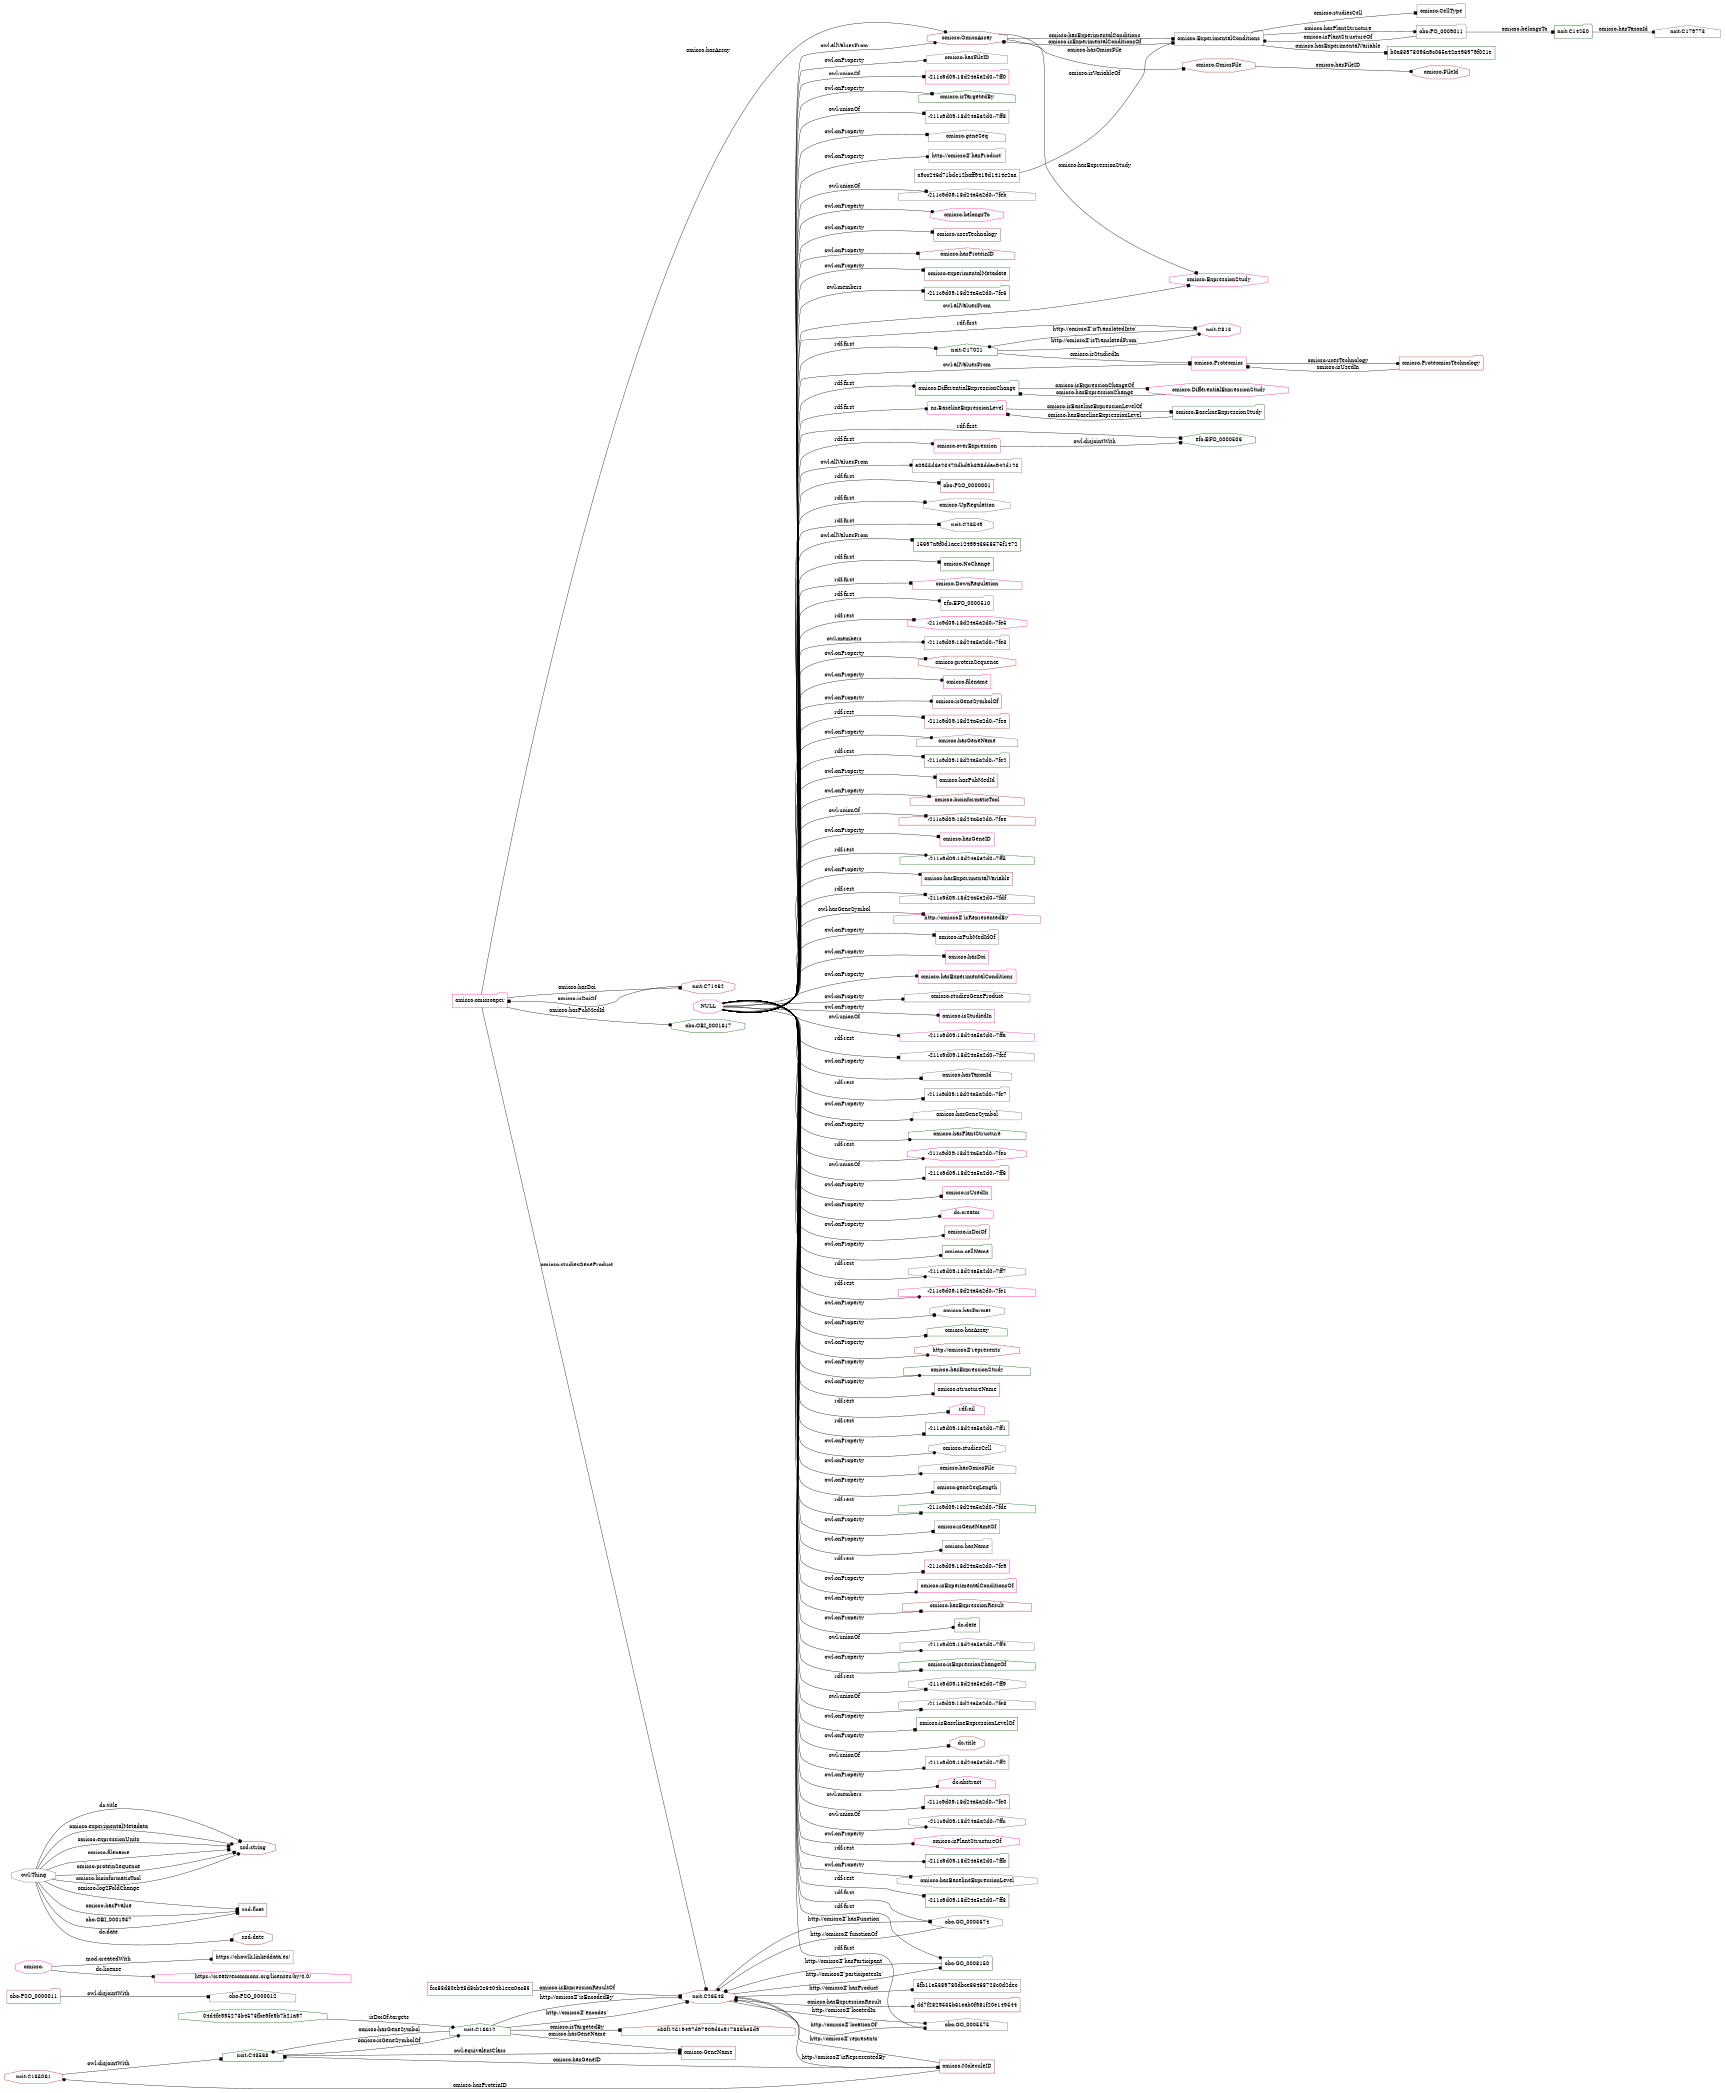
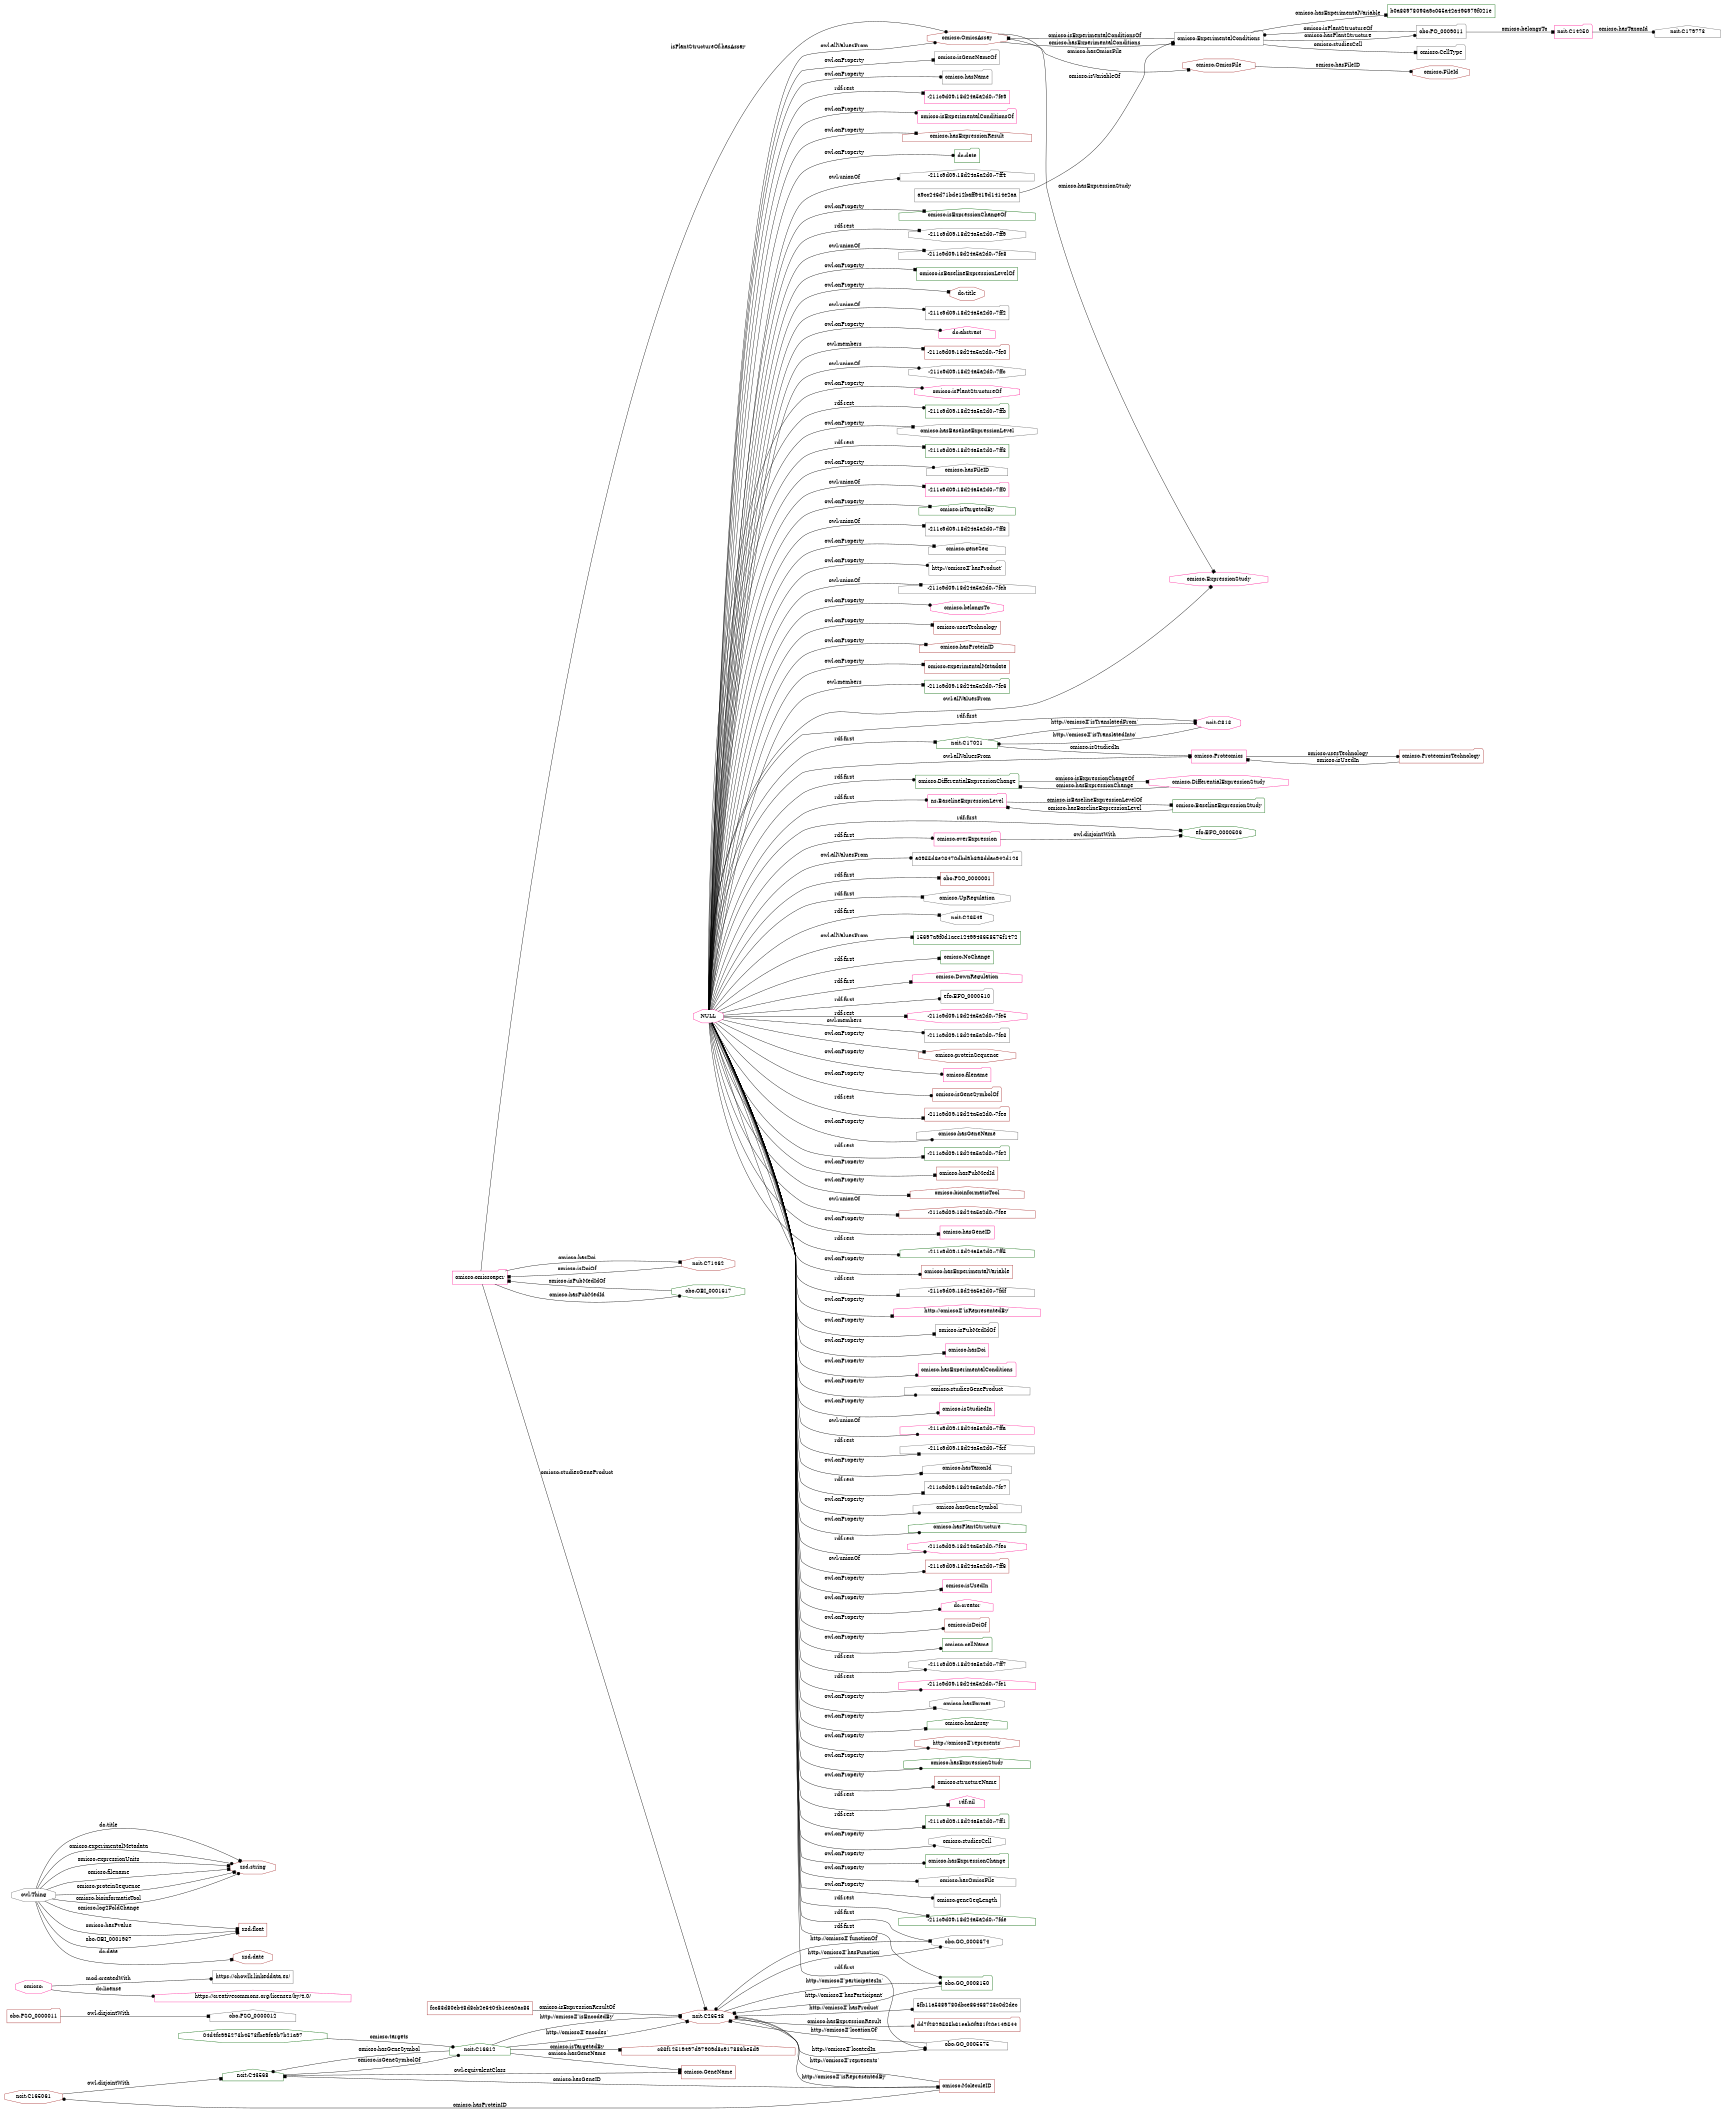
node "ncit:C14250": color darkgreen -> deeppink
edge "omicso:omicsoaper" -> "omicso:OmicsAssay": label "omicso:hasAssay" -> "isPlantStructureOf:hasAssay"
edge "NULL" -> "http://omicso#'isRepresentedBy'": label "owl:hasGeneSymbol" -> "owl:onProperty"
edge "obo:OBI_0001617" -> "omicso:omicsoaper": added, label "omicso:isPubMedIdOf"
node "omicso:hasExpressionChange": added
edge "04d4fe995273b4573fbe9fe9b7b21a97" -> "ncit:C16612": label "isDoiOf:targets" -> "omicso:targets"
